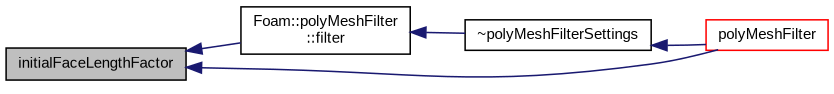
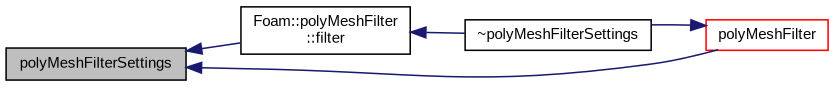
edge "polyMeshFilter" -> "~polyMeshFilterSettings": reversed
node "initialFaceLengthFactor": label "initialFaceLengthFactor" -> "polyMeshFilterSettings"
